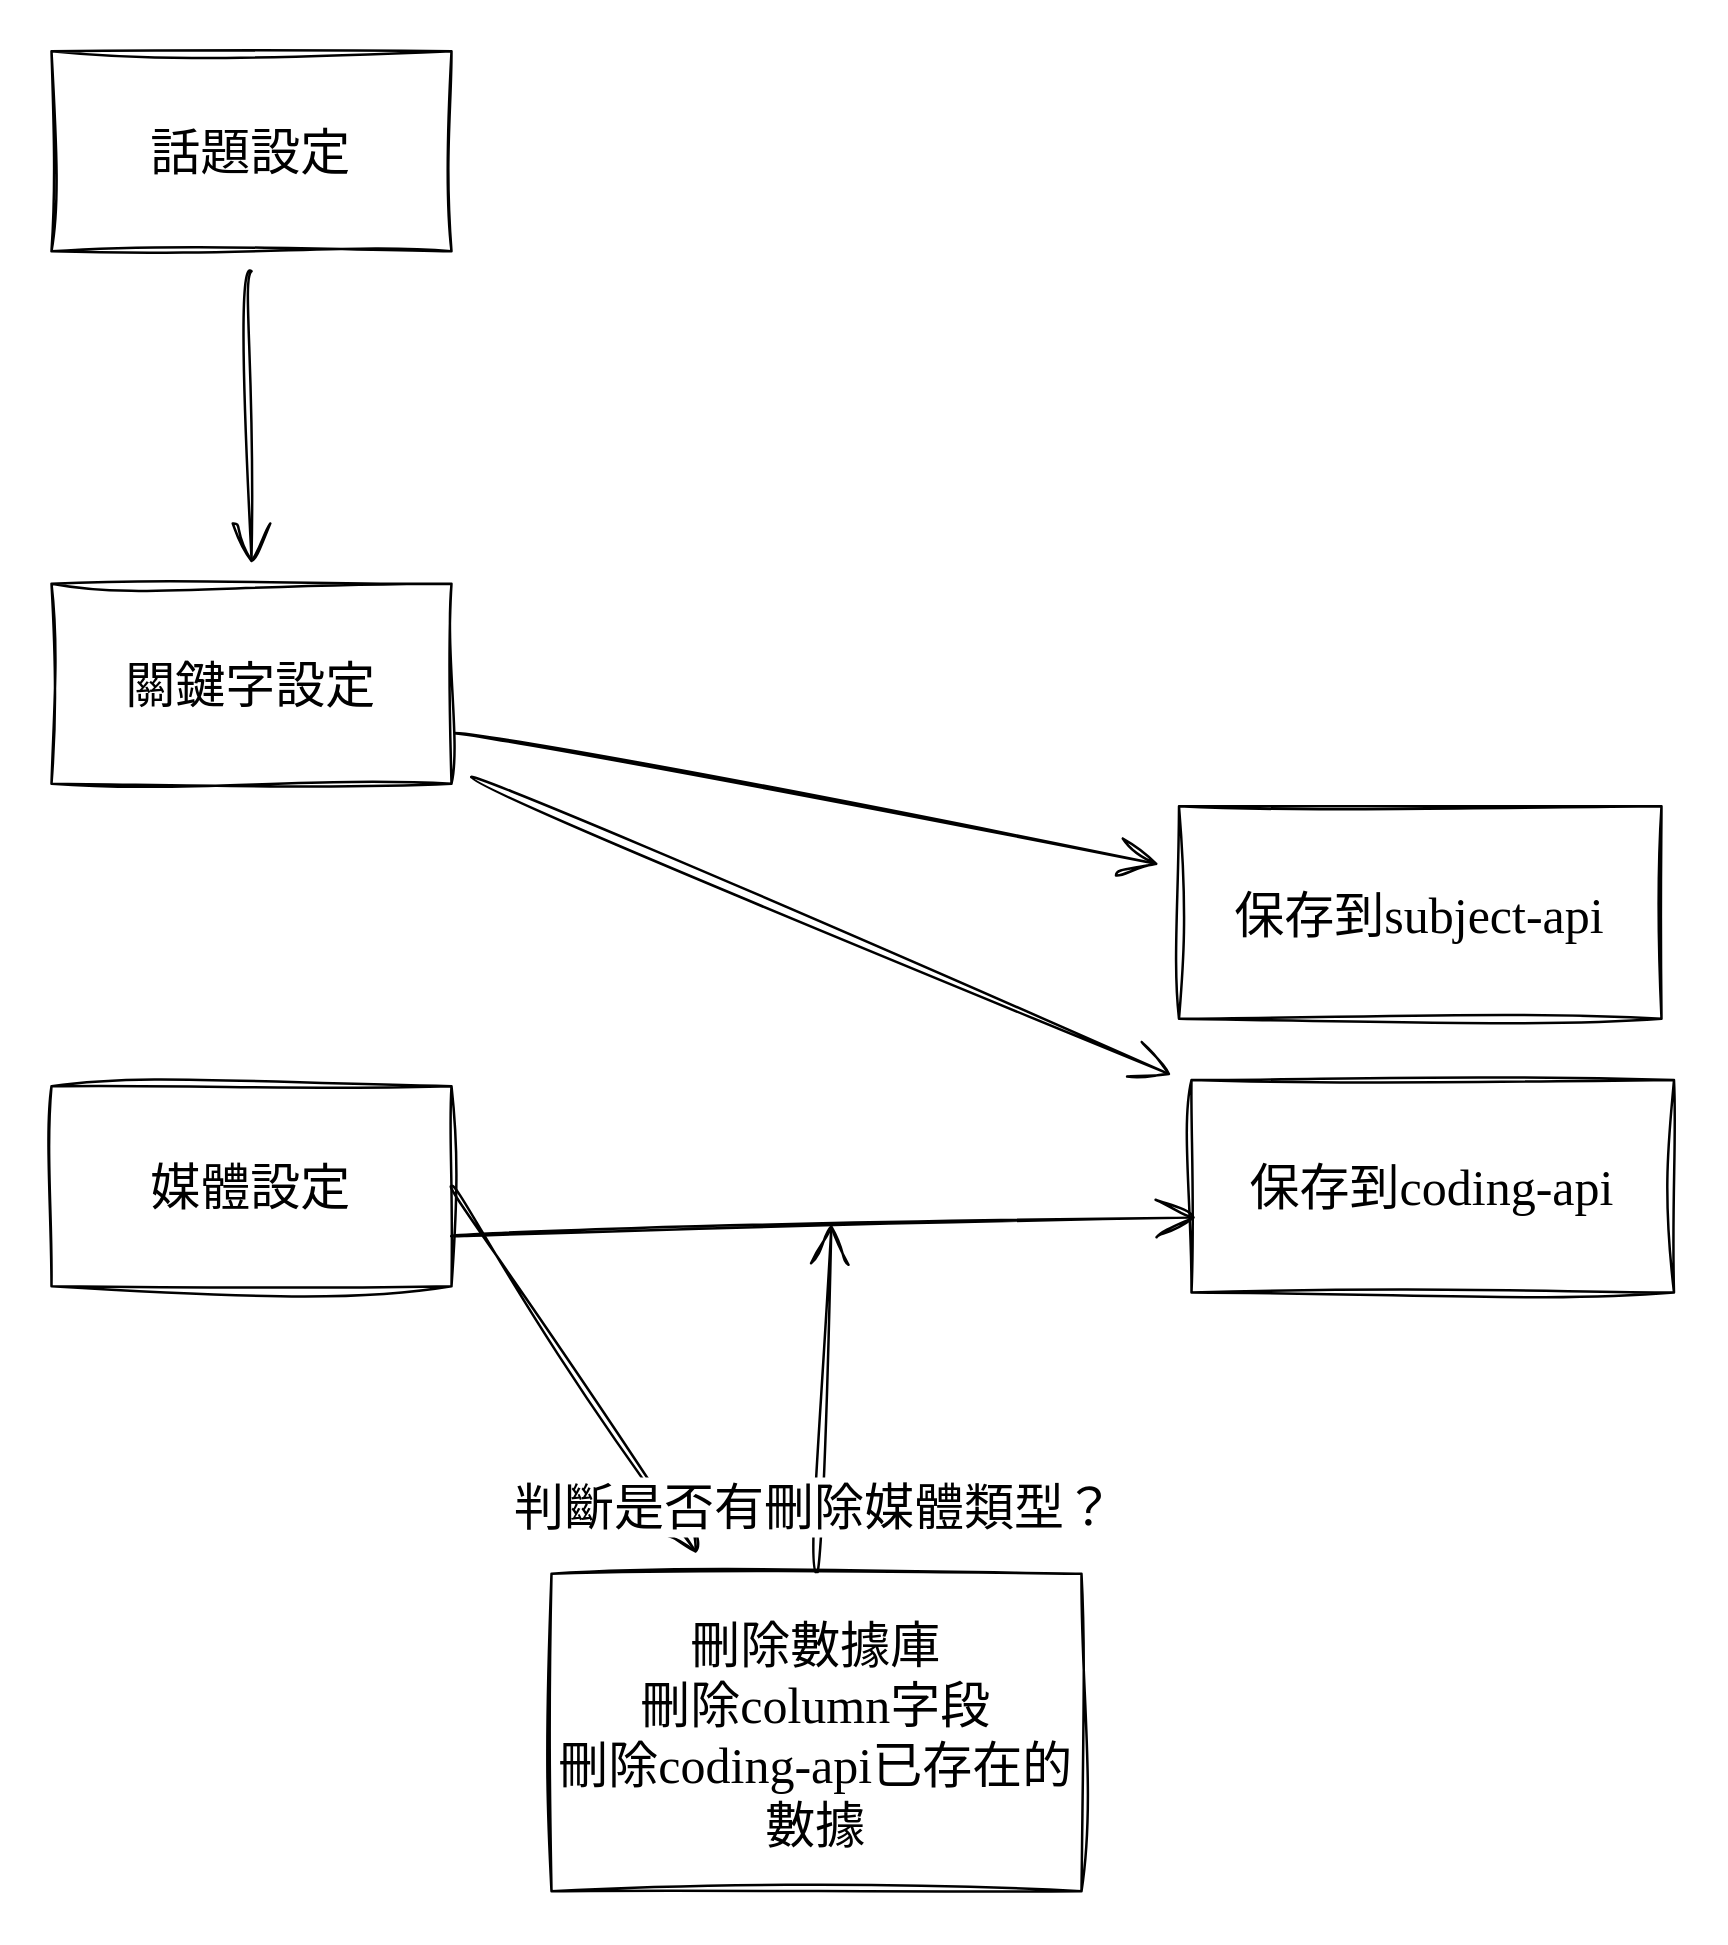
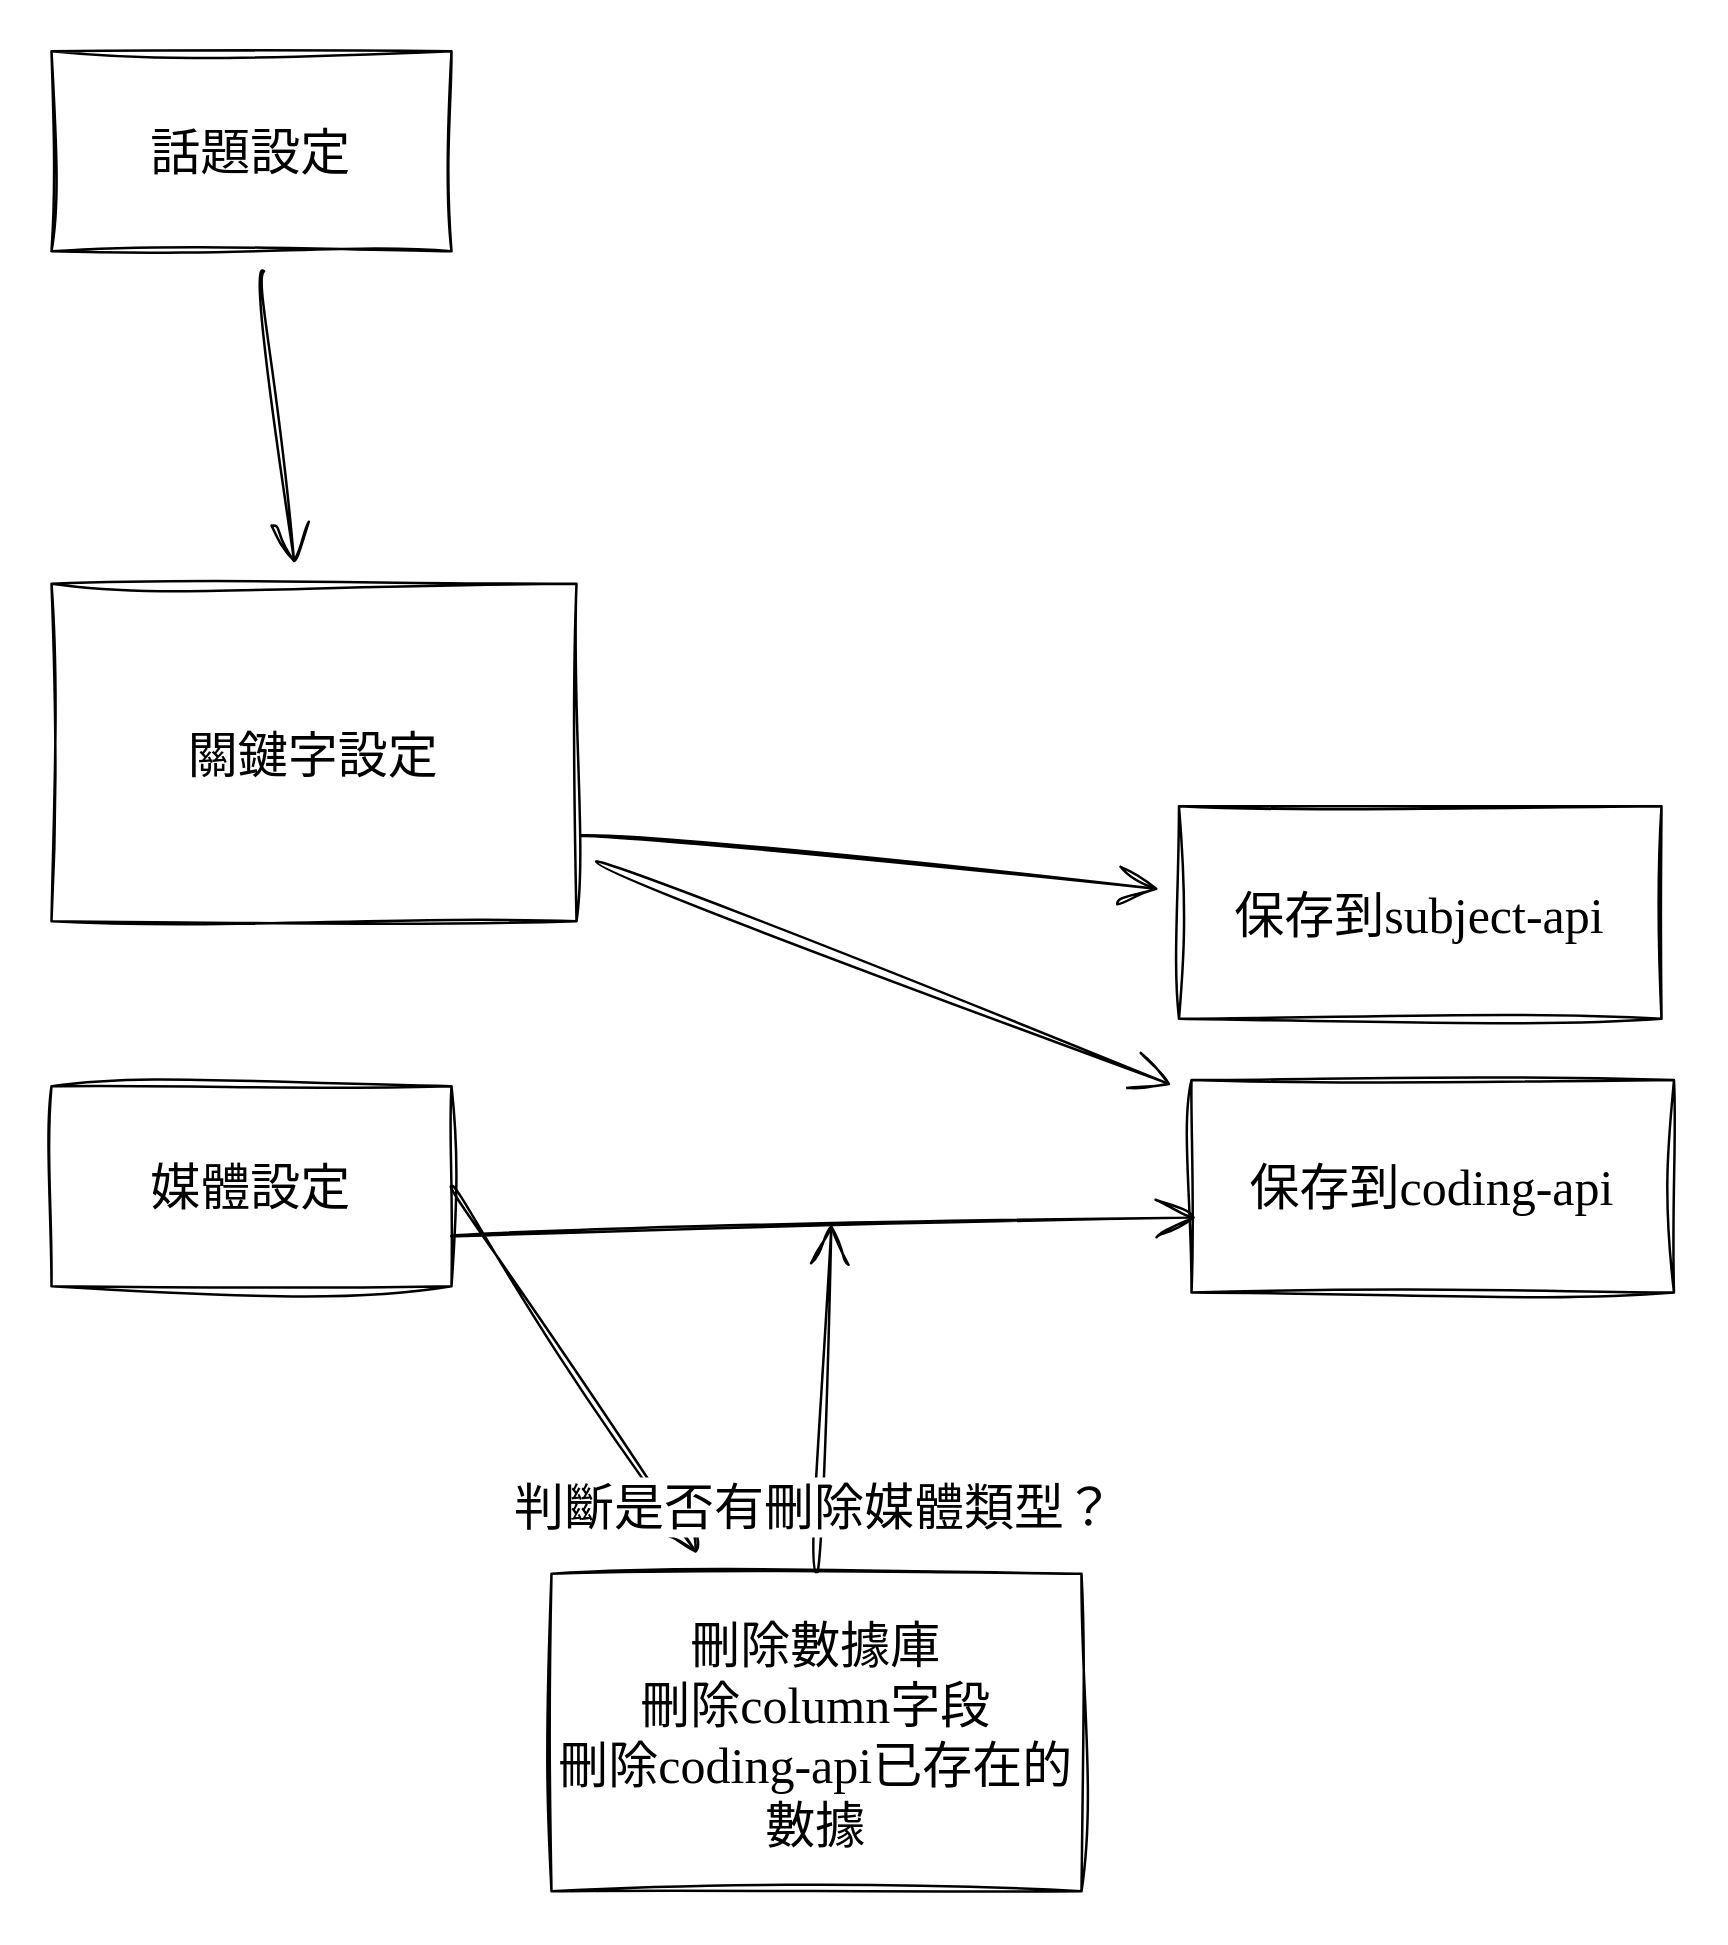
node "關鍵字設定": size 400x200 -> 525x338
